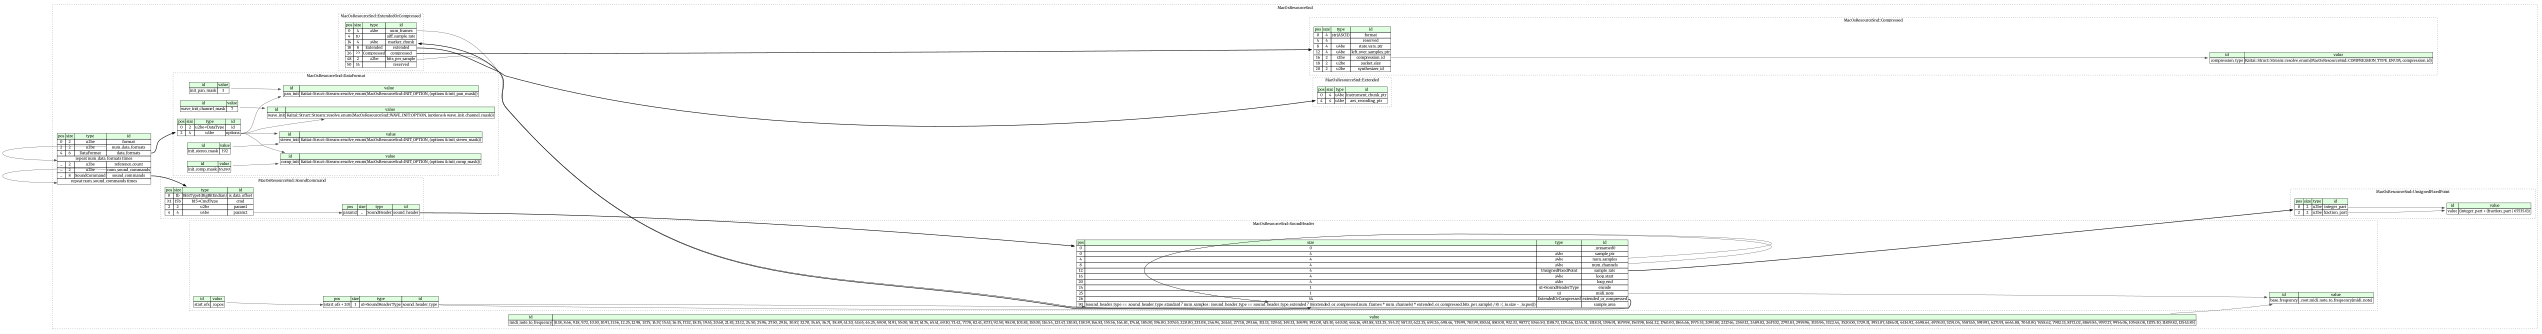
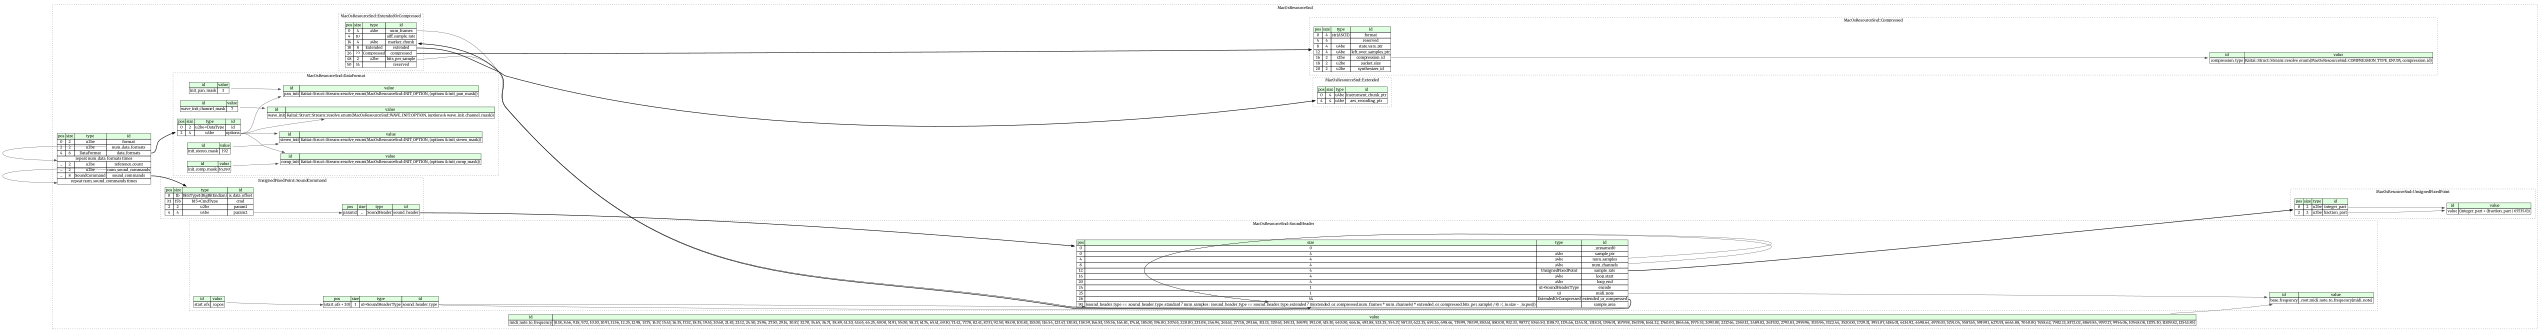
cluster "MacOsResourceSnd::SoundCommand": label "MacOsResourceSnd::SoundCommand" -> "UnsignedFixedPoint::SoundCommand"
